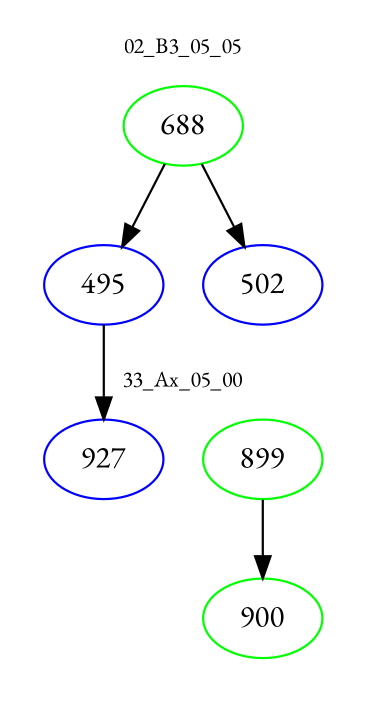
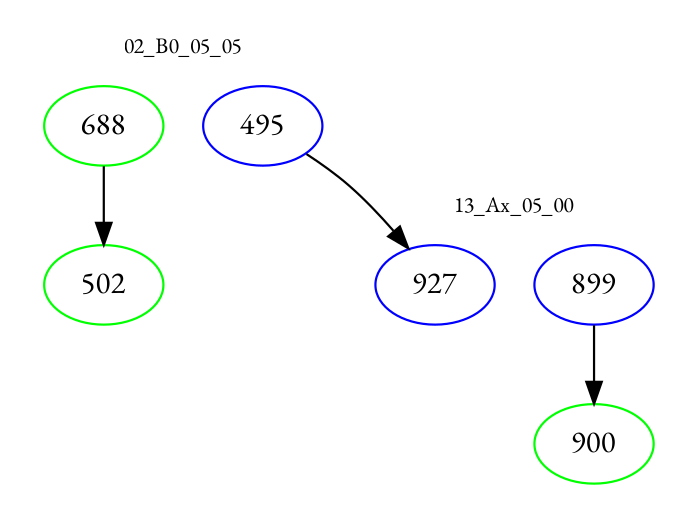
cluster "02_B3_05_05": label "02_B3_05_05" -> "02_B0_05_05"
edge "688" -> "495": removed
node "502": color blue -> green
cluster "33_Ax_05_00": label "33_Ax_05_00" -> "13_Ax_05_00"
node "899": color green -> blue
